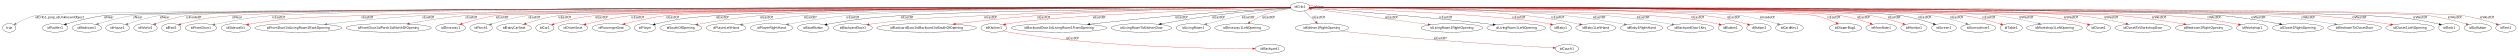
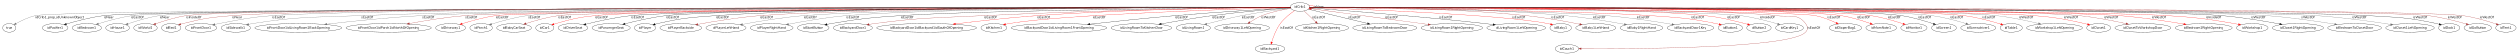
edge "idCrib1" -> "idSidewalk1": color red -> gray40
edge "idCrib1" -> "idDriverSeat": color red -> black
edge "idCrib1" -> "idPassengerSeat": color red -> black
edge "idCrib1" -> "idCloset1LeftOpening": color red -> gray40
edge "idCrib1" -> "idBedroom1": label "isNear" -> "isEastOf"
edge "idCrib1" -> "idDriveway1LeftOpening": label "isEastOf" -> "isWestOf"
edge "idCrib1" -> "idWorkshop1": label "isWestOf" -> "isInsideOf"
node "idSouthOfOpening": label "idSouthOfOpening" -> "idPlayerBackside"
node "idLivingRoomToBedroomDoor": added
edge "idKitchen1RightOpening" -> "idCouch1": now "idCrib1" -> "idCouch1"
edge "idKitchen1" -> "idBackyard1": now "idCrib1" -> "idBackyard1"
